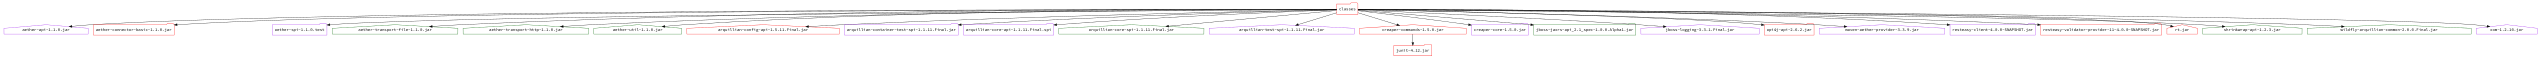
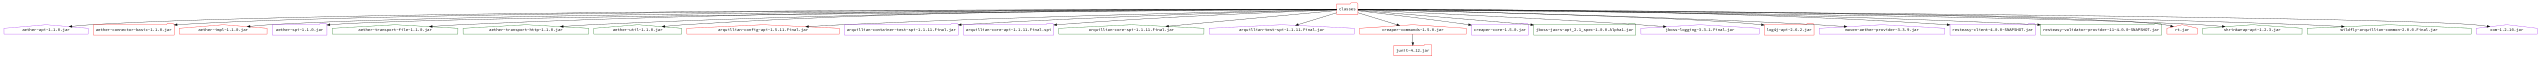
node "aether-impl-1.1.0.jar": added
node "aether-spi-1.1.0.test": label "aether-spi-1.1.0.test" -> "aether-spi-1.1.0.jar"
node "api4j-api-2.6.2.jar": label "api4j-api-2.6.2.jar" -> "log4j-api-2.6.2.jar"
node "resteasy-validator-provider-11-4.0.0-SNAPSHOT.jar": color red -> darkgreen
